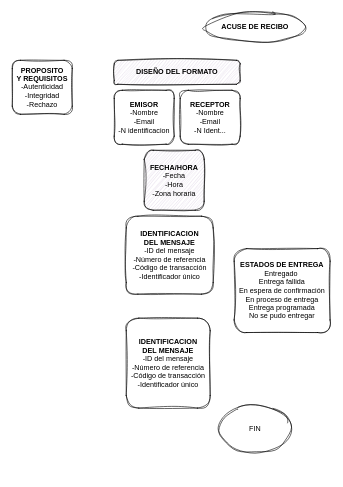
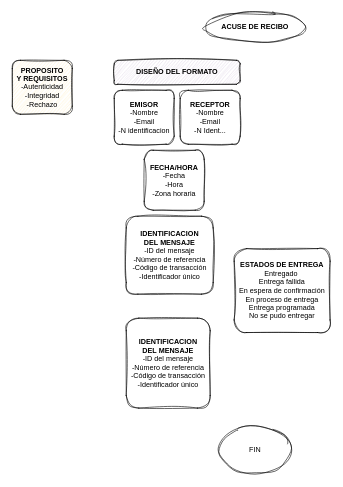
node "PROPOSITO Y REQUISITOS -Autenticidad -Integridad -Rechazo": fillcolor #ffffff -> #fff2cc
node "FECHA/HORA -Fecha -Hora -Zona horaria": fillcolor #e1d5e7 -> #ffffff
node "FIN": moved (255, 429) -> (255, 450)
